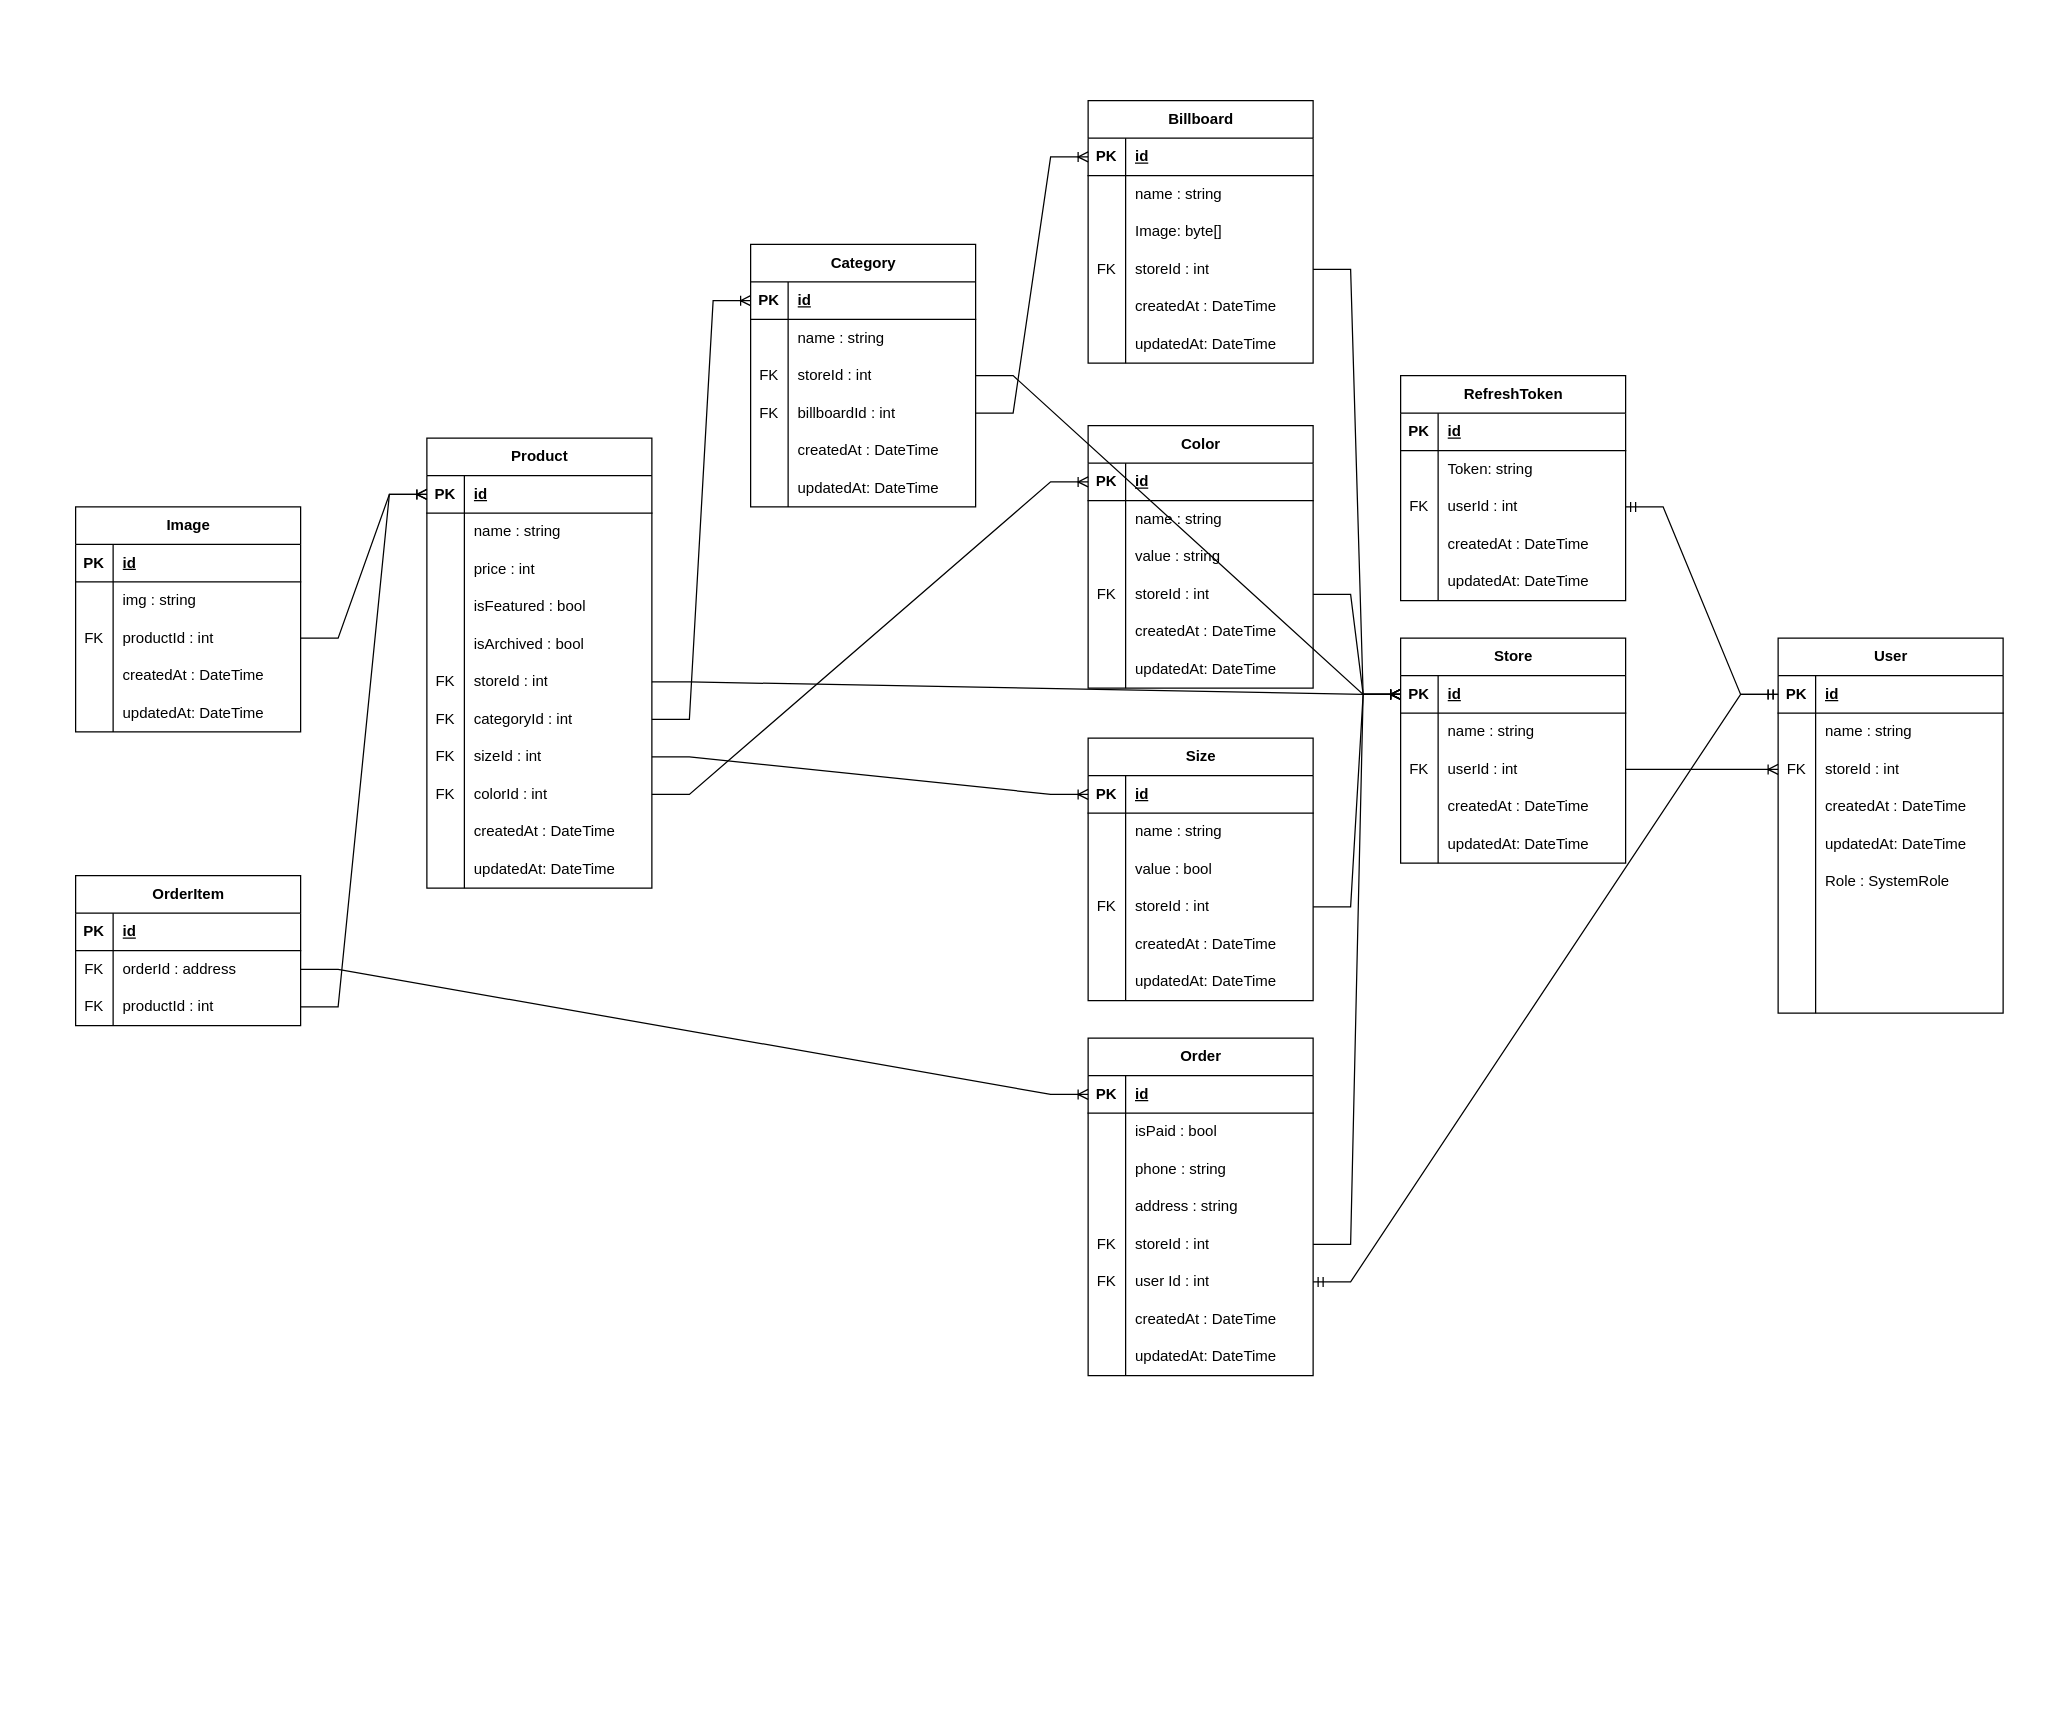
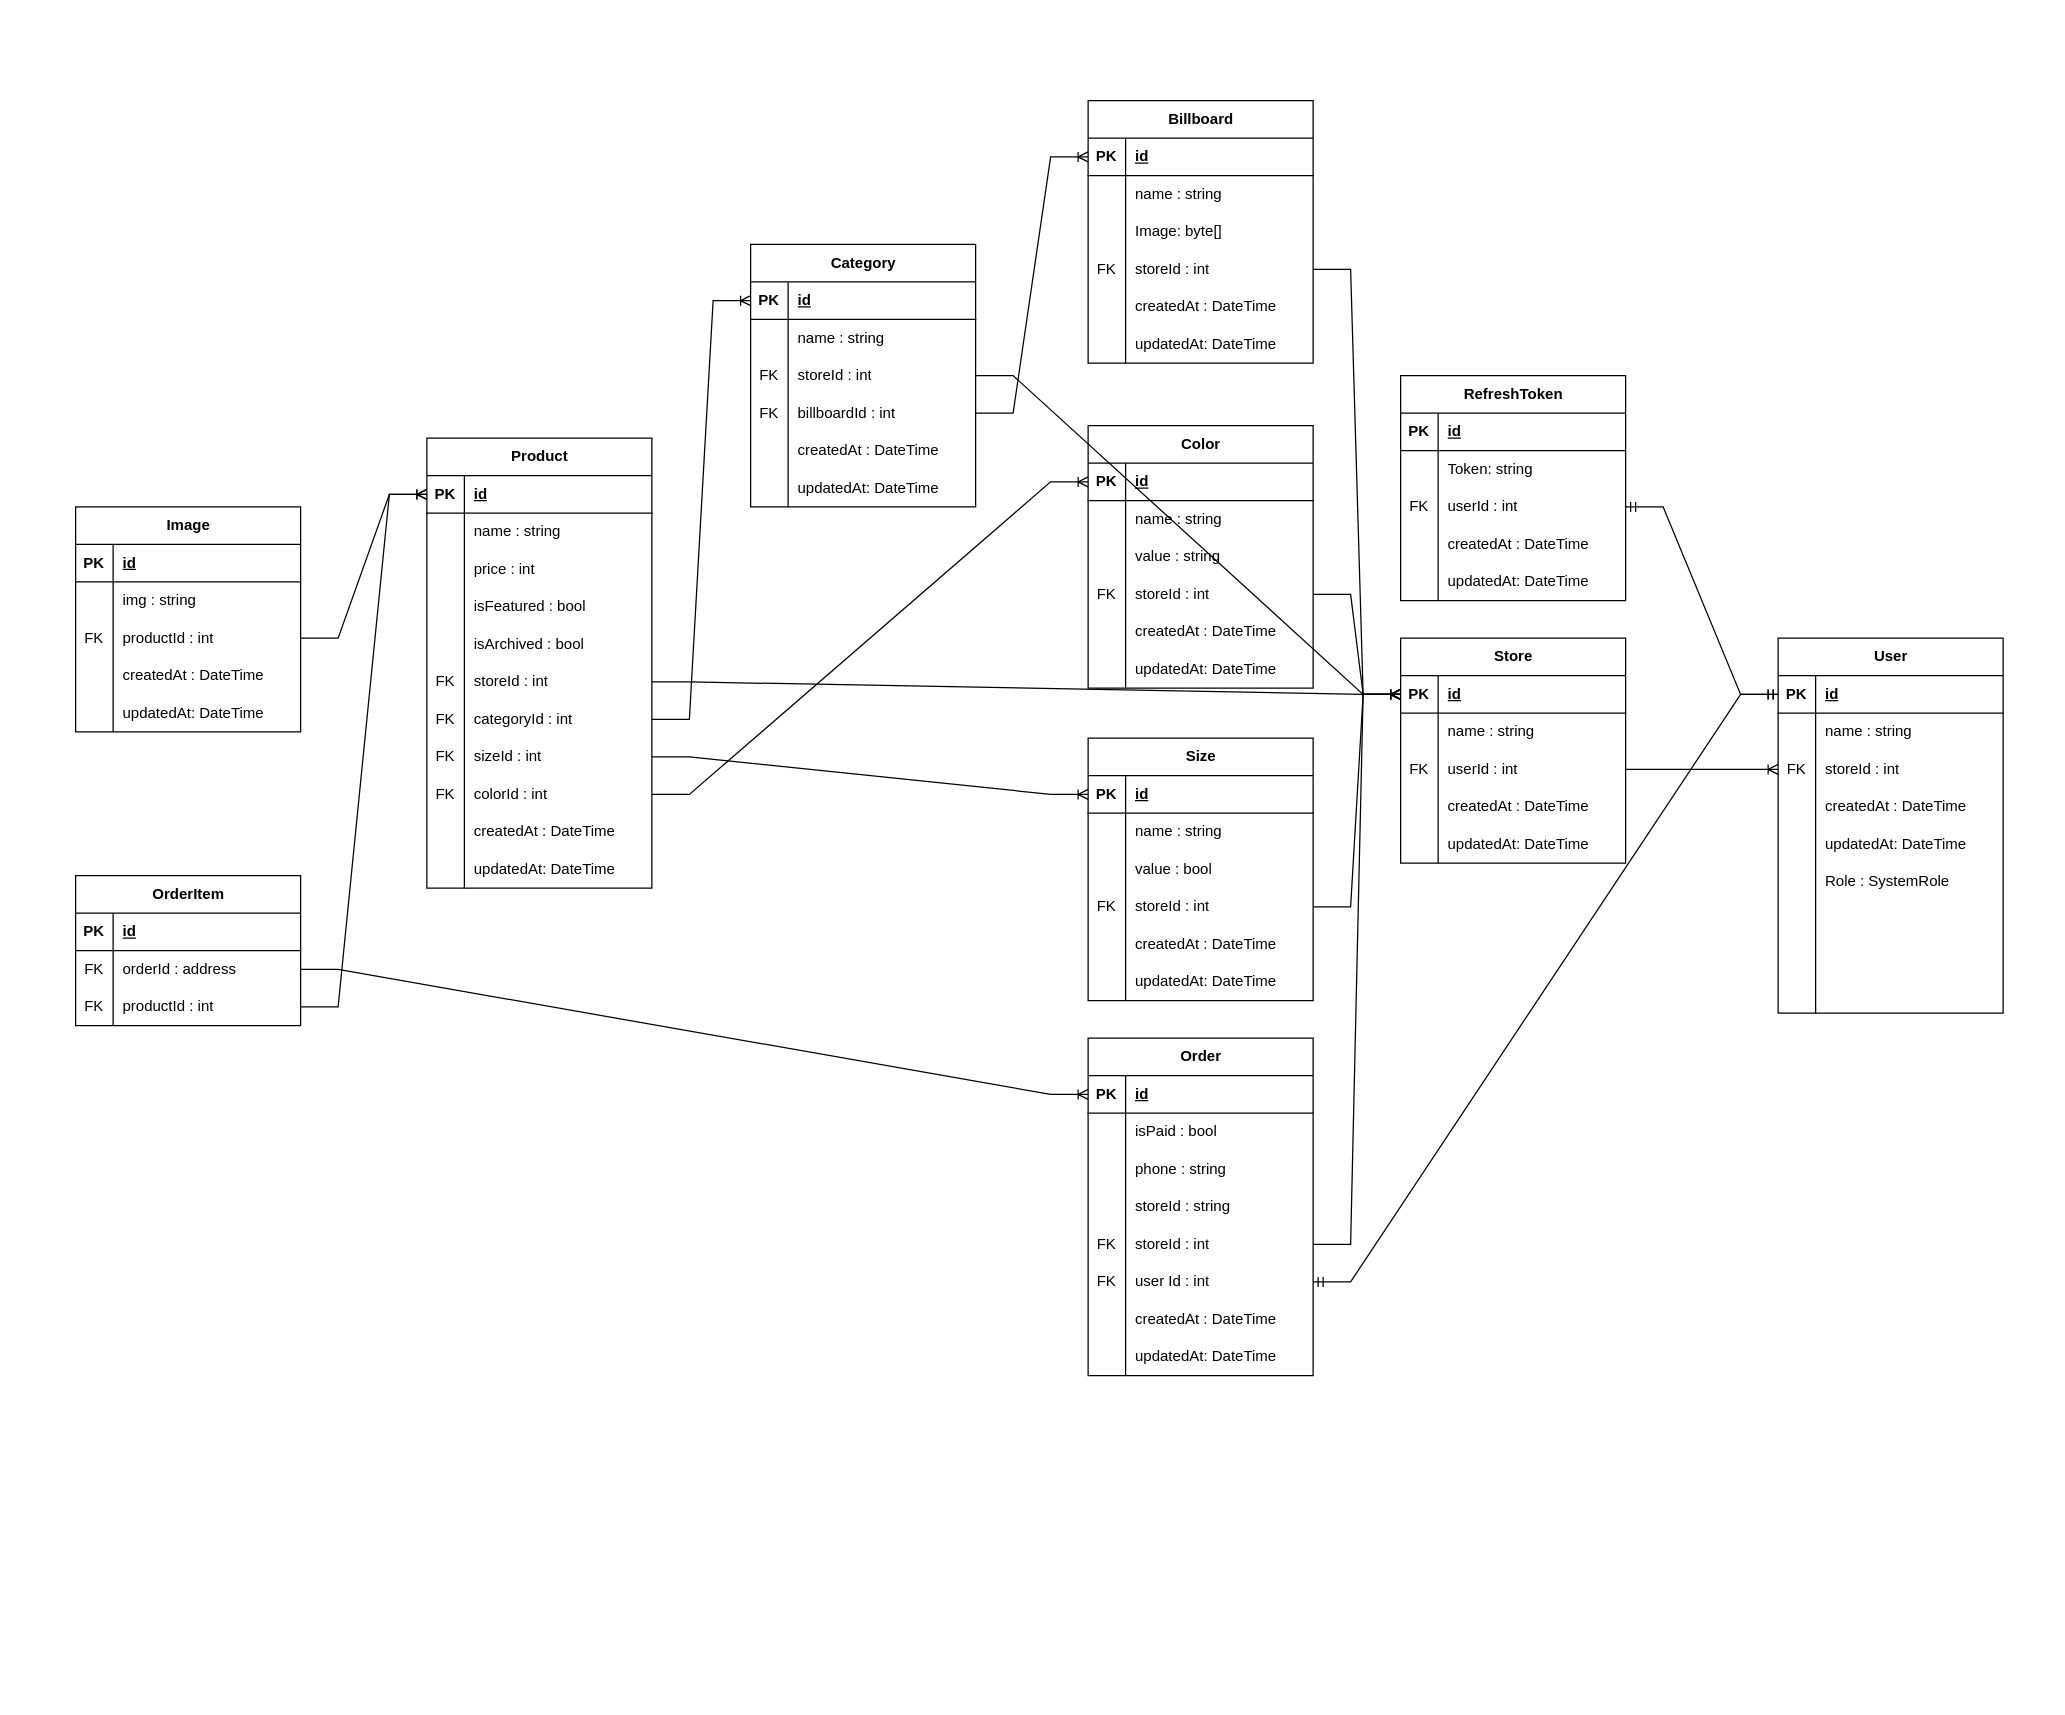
node "address : string": label "address : string" -> "storeId : string"
